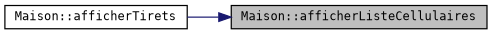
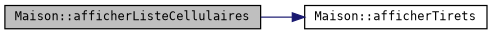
edge "Maison::afficherTirets" -> "Maison::afficherListeCellulaires": reversed
